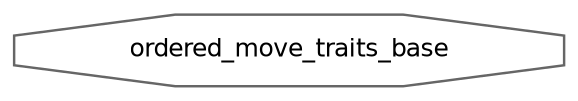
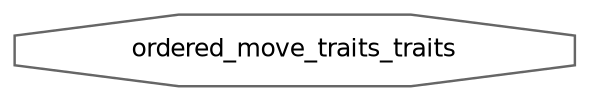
node "ordered_move_traits_base": label "ordered_move_traits_base" -> "ordered_move_traits_traits"
